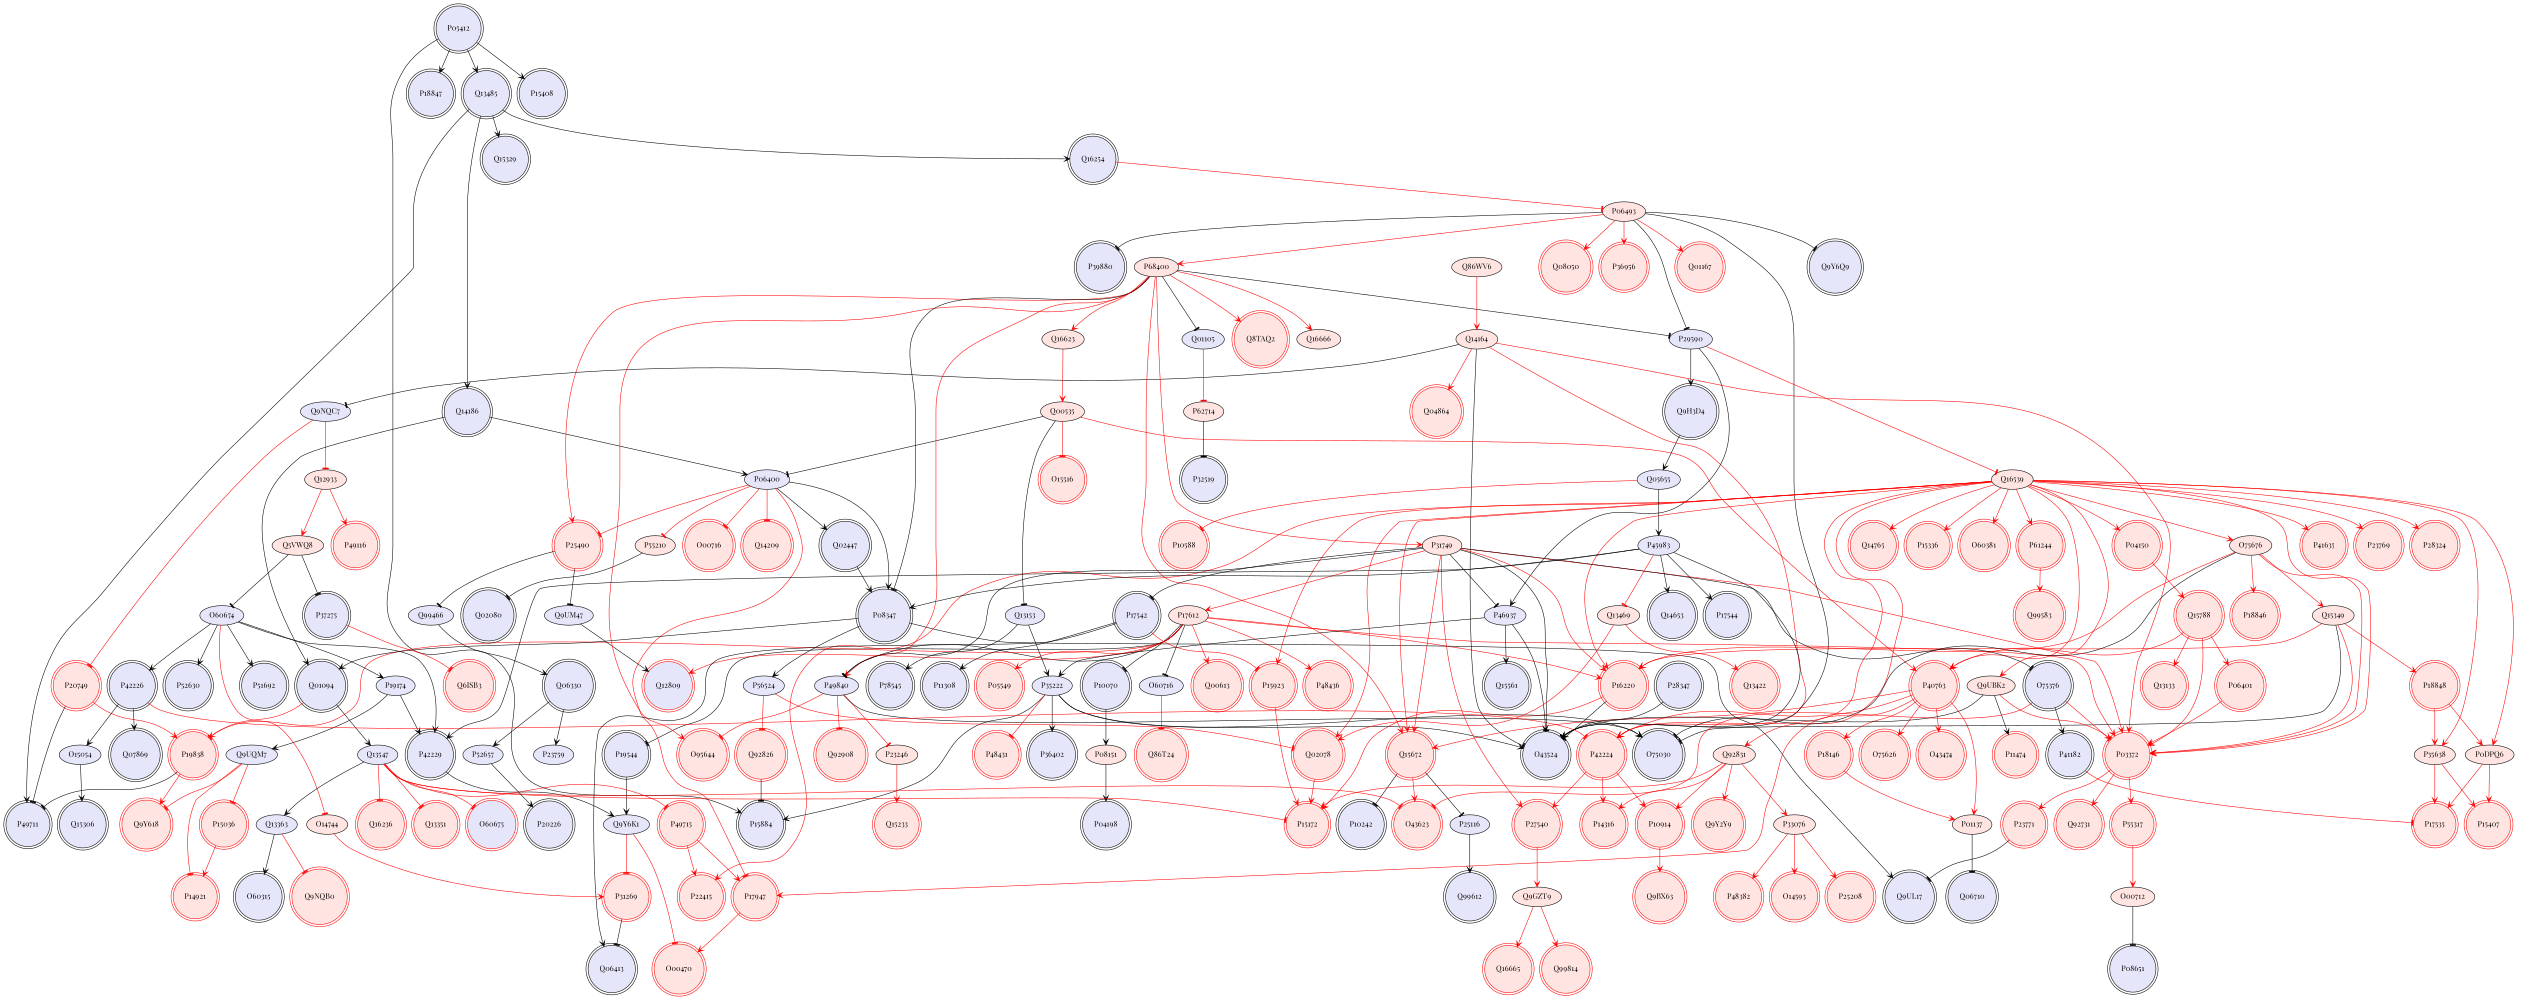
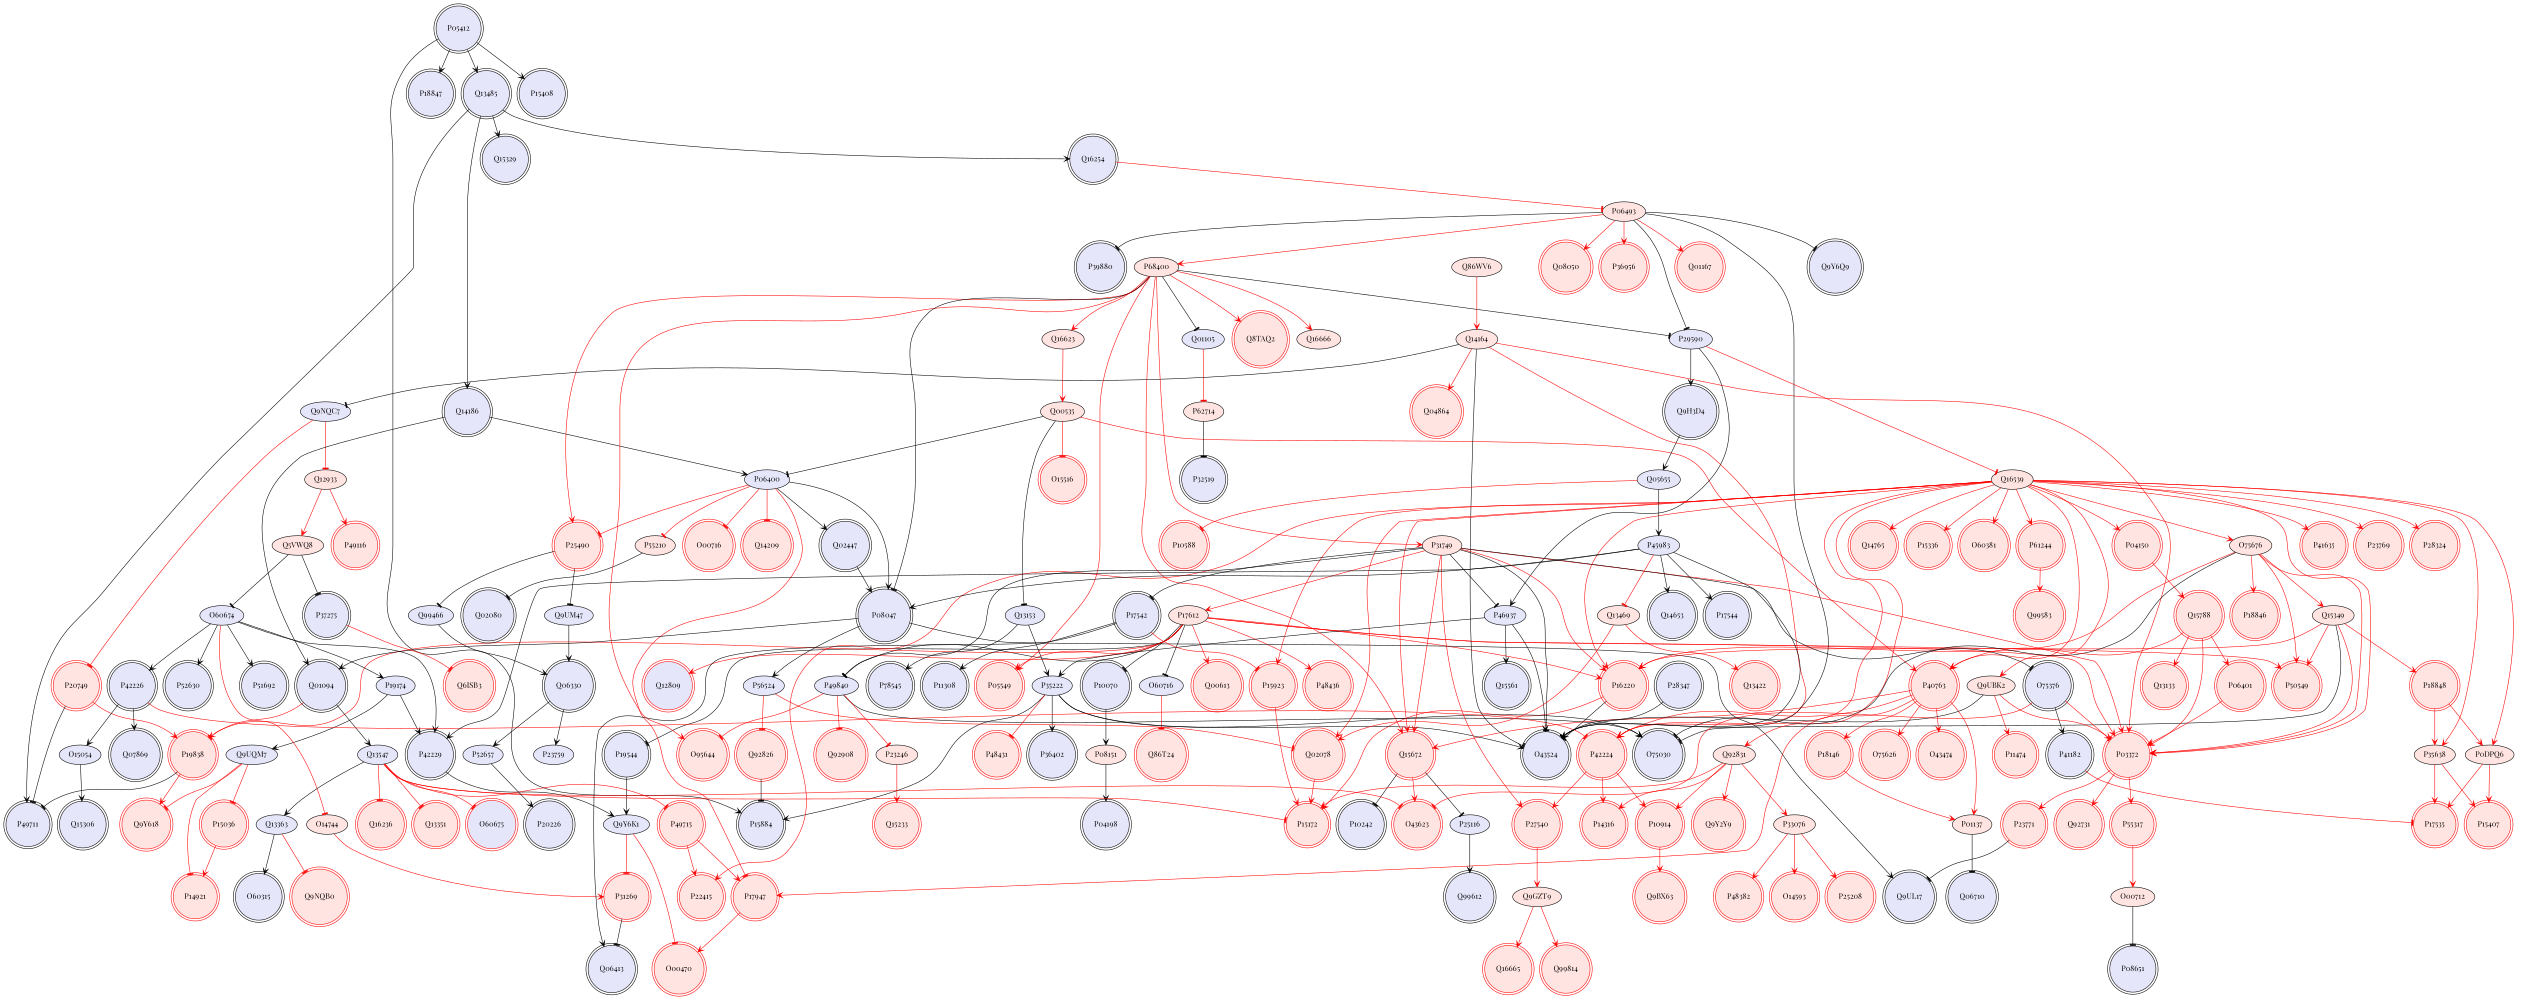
edge "P68400" -> "P49840": now "P68400" -> "P05549"
node "P08347": label "P08347" -> "P08047"
edge "Q9UM47" -> "Q12809": now "Q9UM47" -> "Q06330"
node "P50549": added
edge "Q9UBK2" -> "P11474": color black -> red
